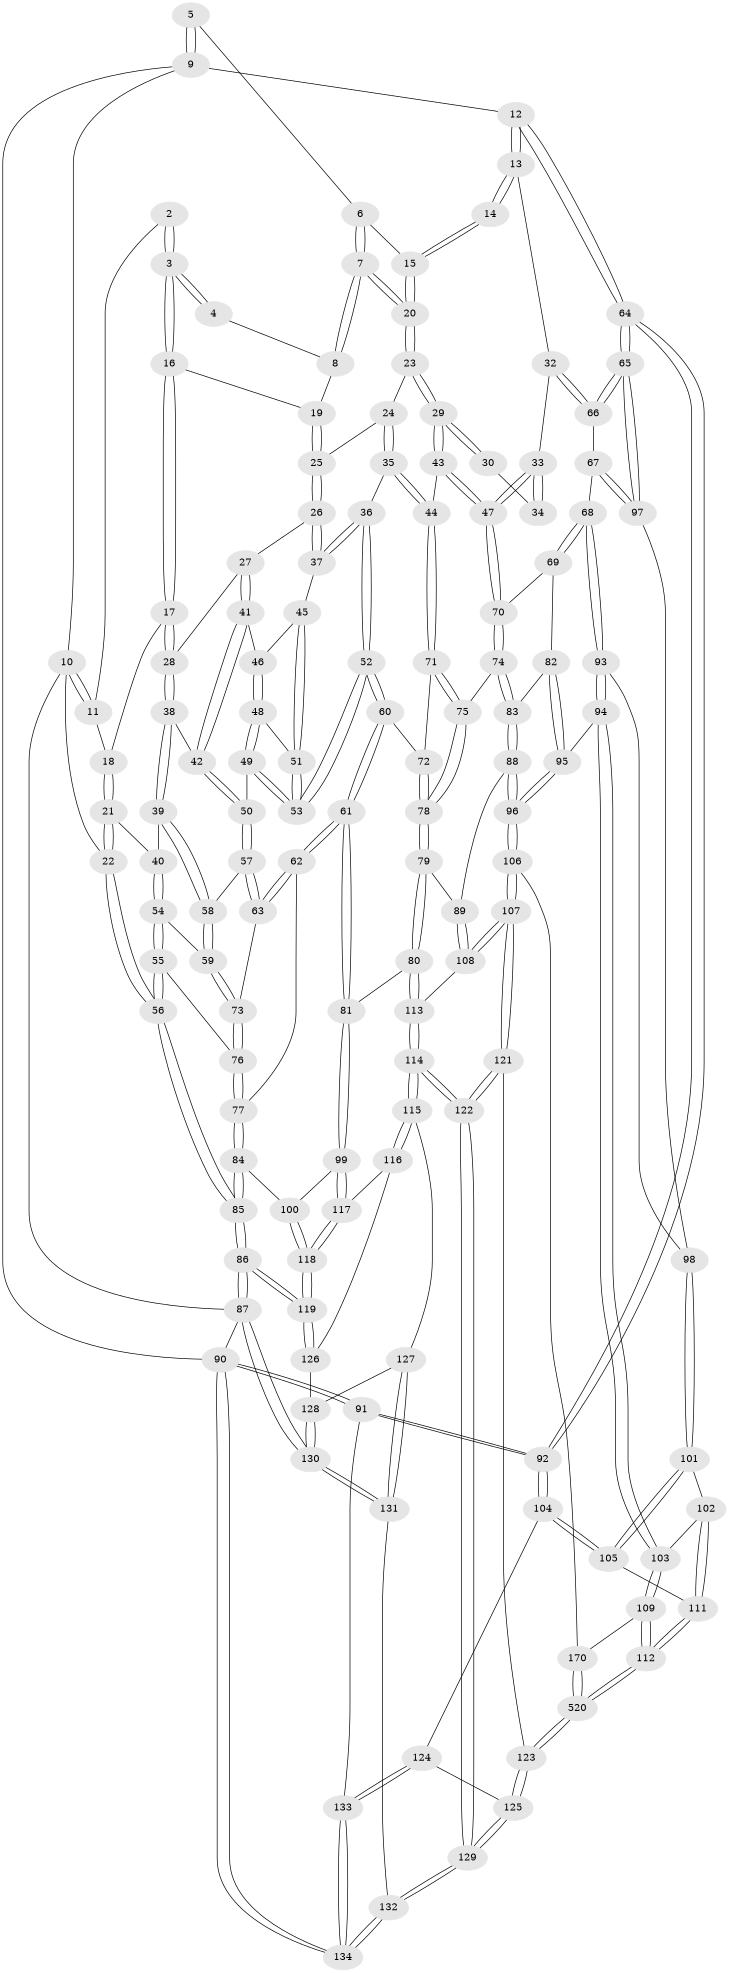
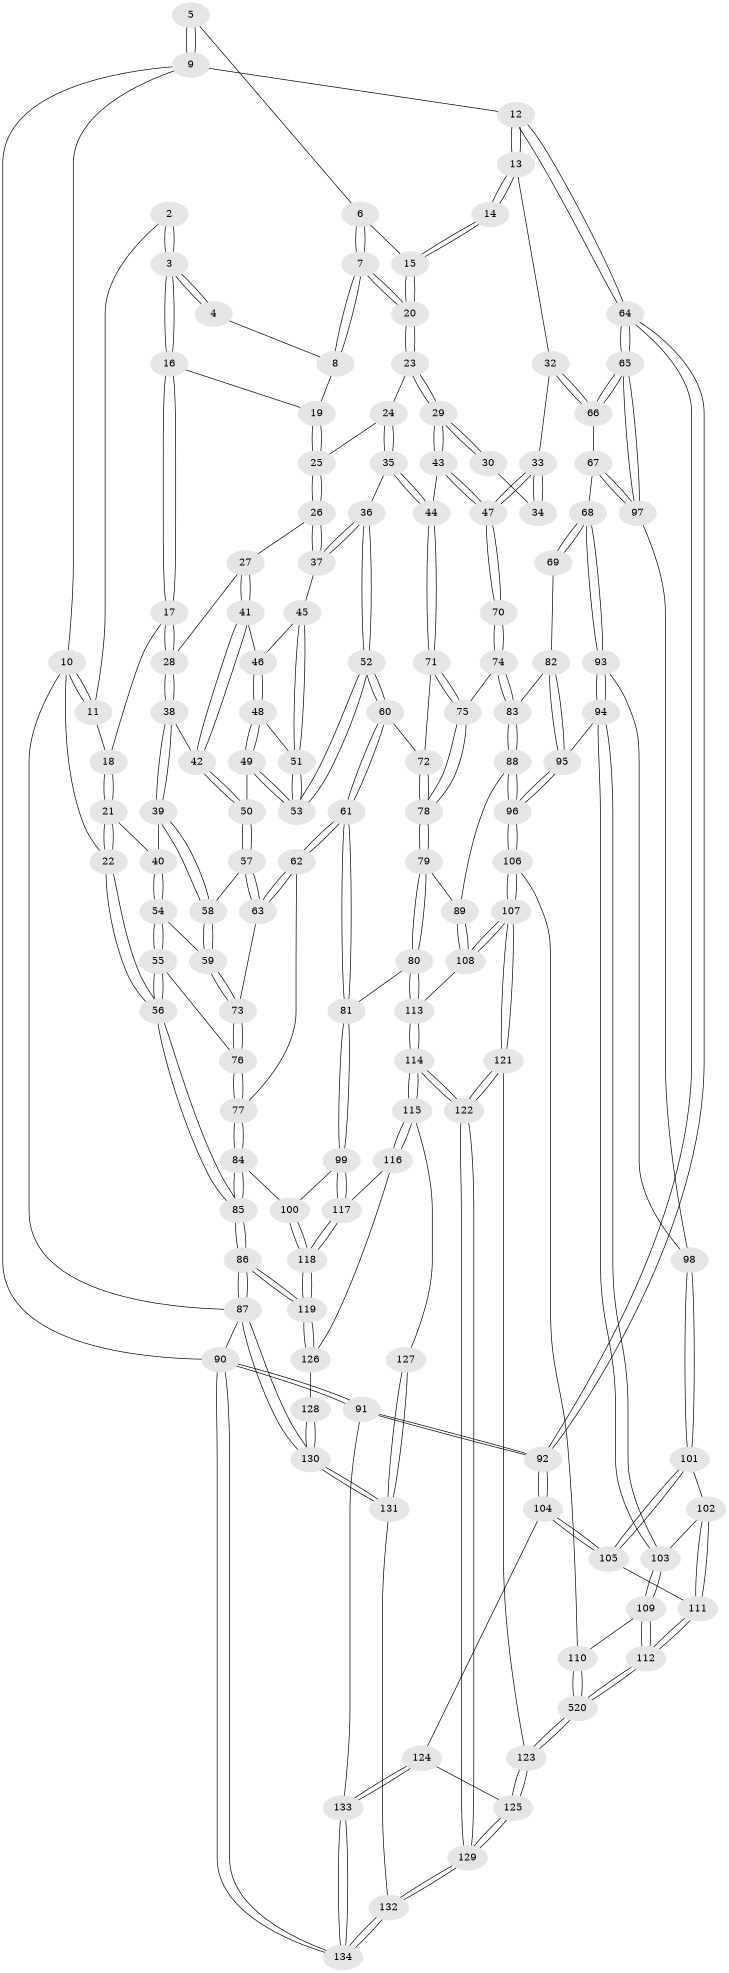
edge "69" -- "70": removed
edge "127" -- "128": removed
node "170": label "170" -> "110"
